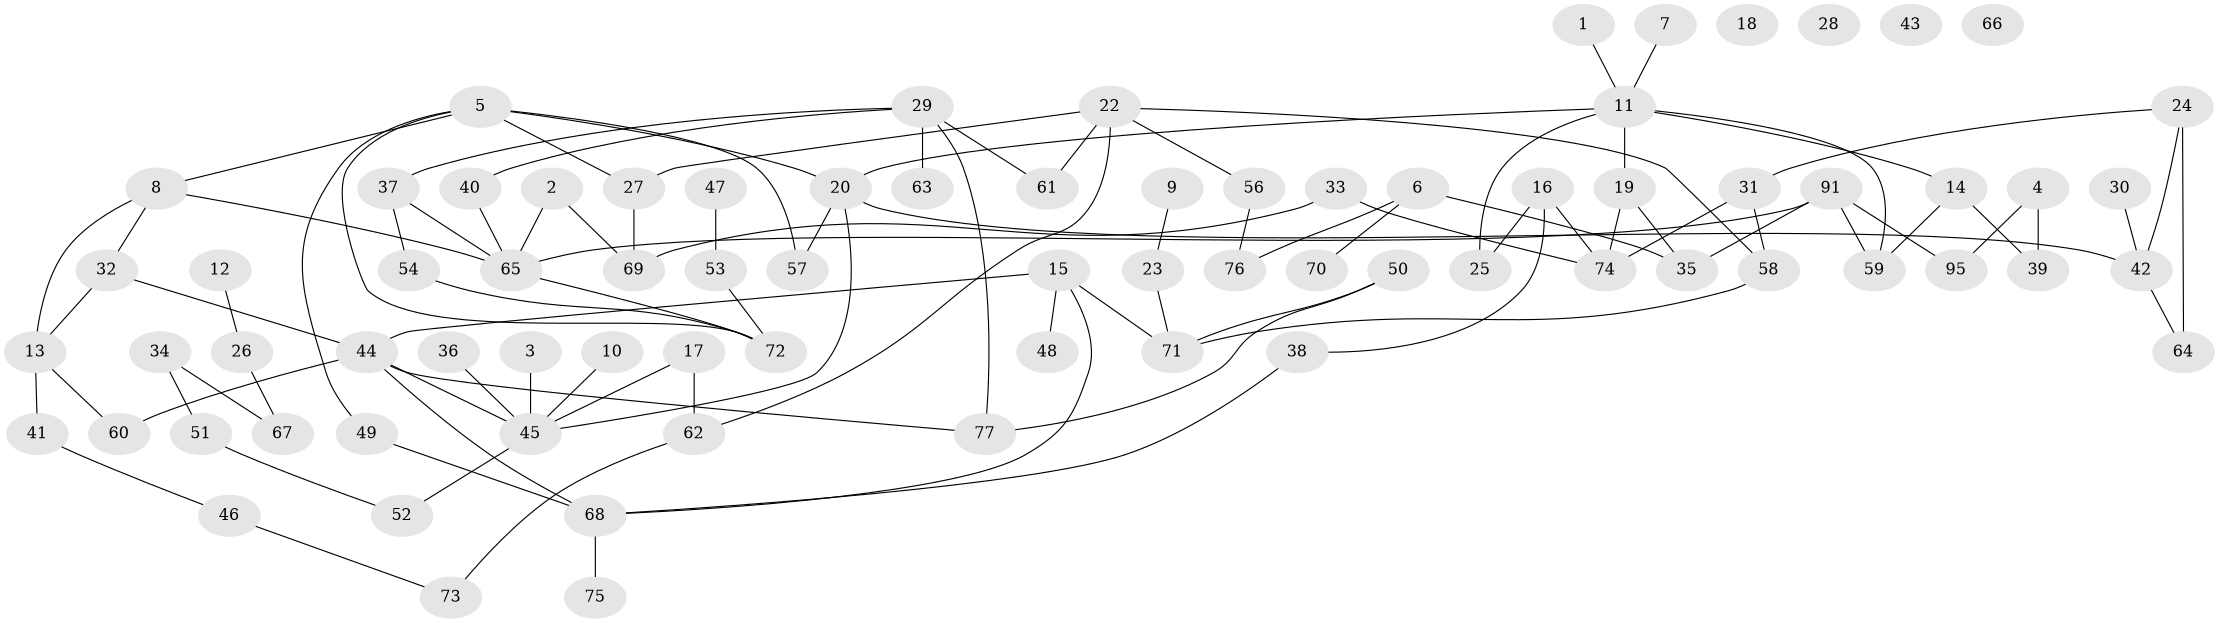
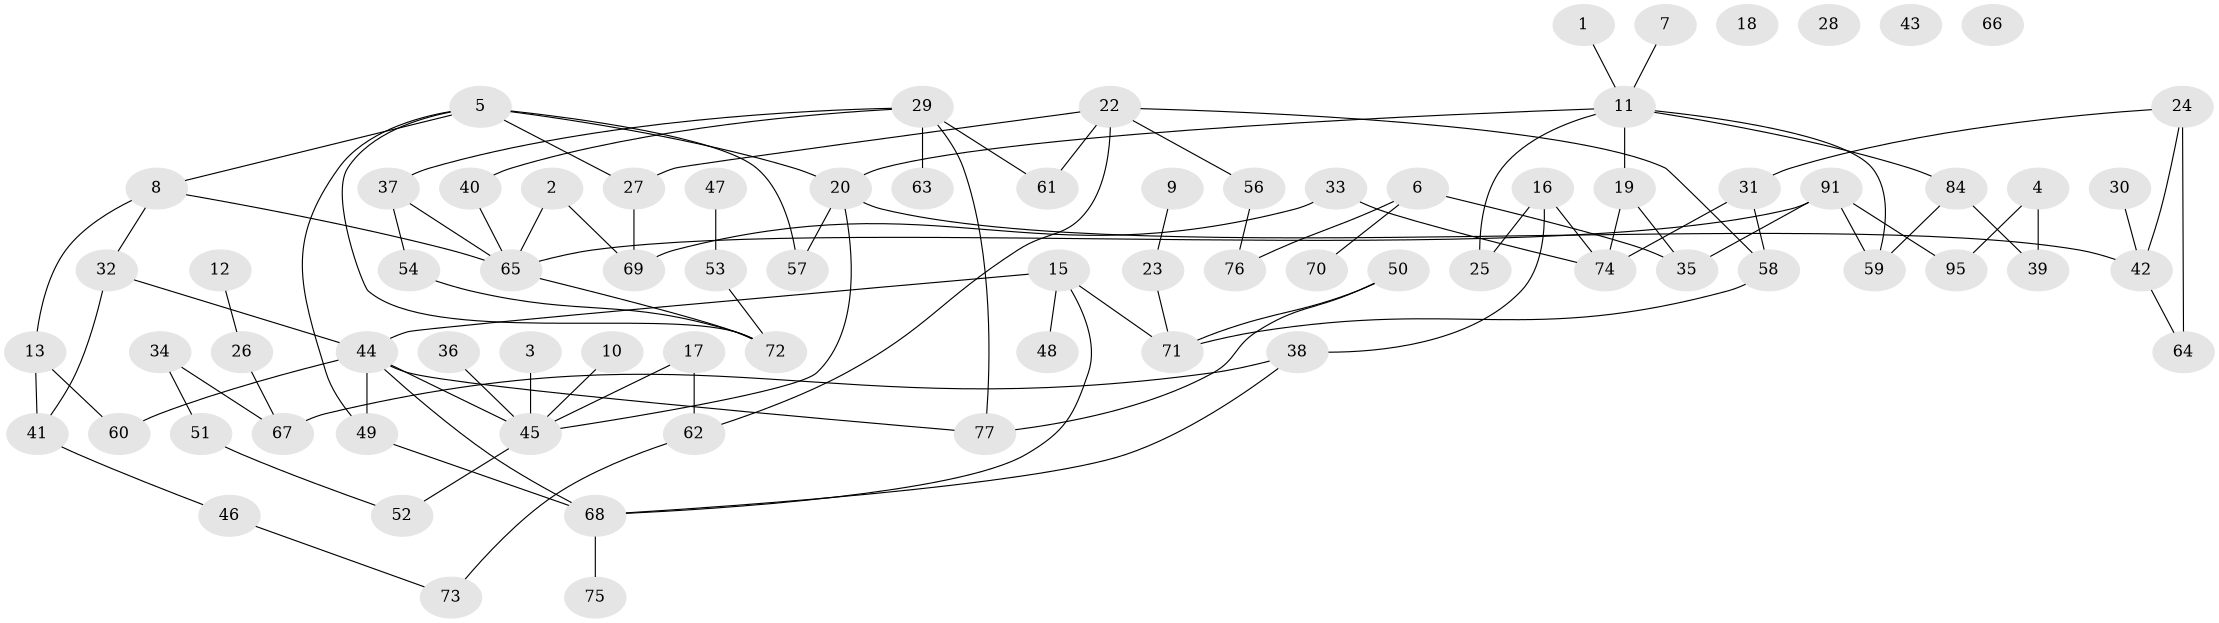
node "14": label "14" -> "84"
edge "32" -- "13": now "32" -- "41"
edge "38" -- "67": added
edge "44" -- "49": added
